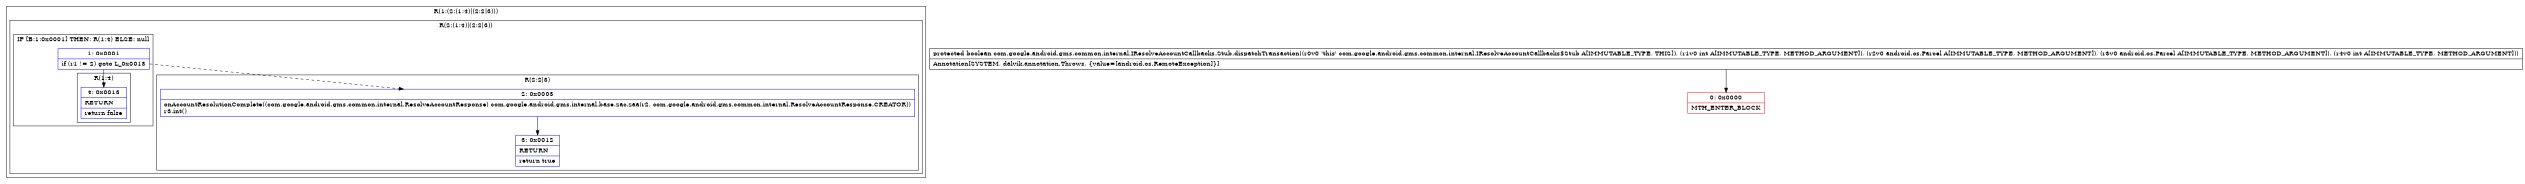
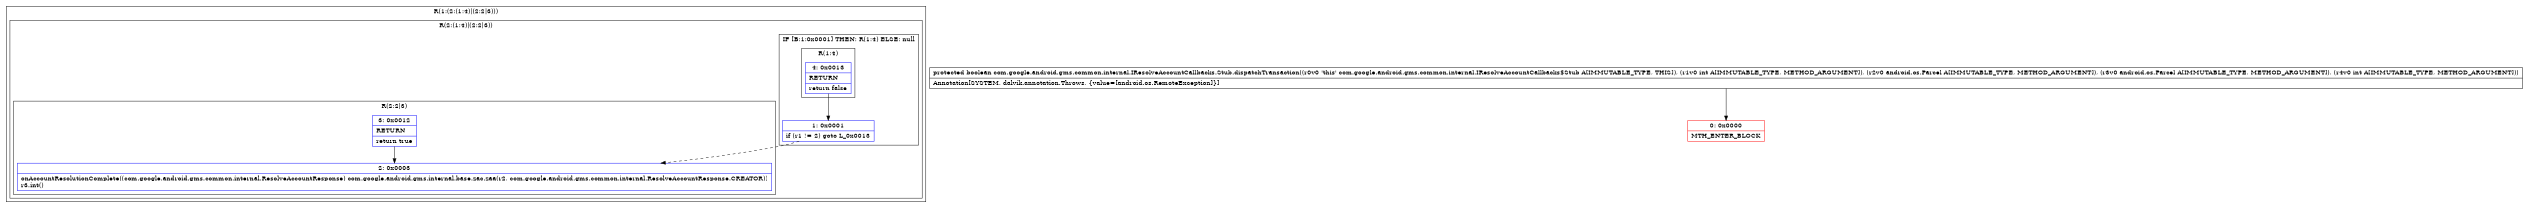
edge "1: 0x0001" -> "4: 0x0013": reversed
edge "2: 0x0003" -> "3: 0x0012": reversed
